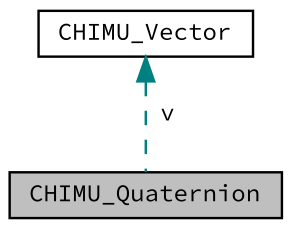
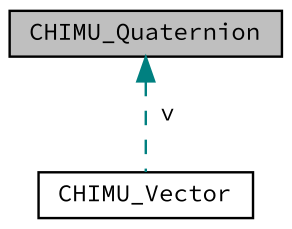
edge "CHIMU_Quaternion" -> "CHIMU_Vector": reversed
